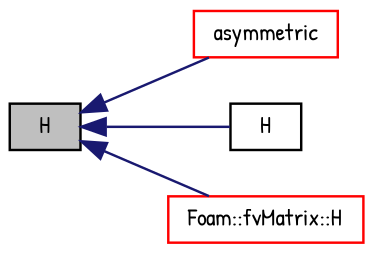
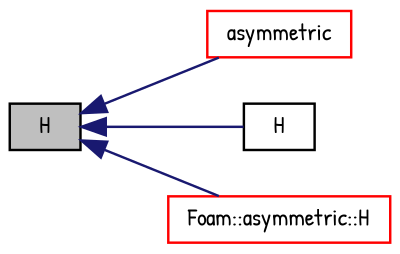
node "Foam::fvMatrix::H": label "Foam::fvMatrix::H" -> "Foam::asymmetric::H"
